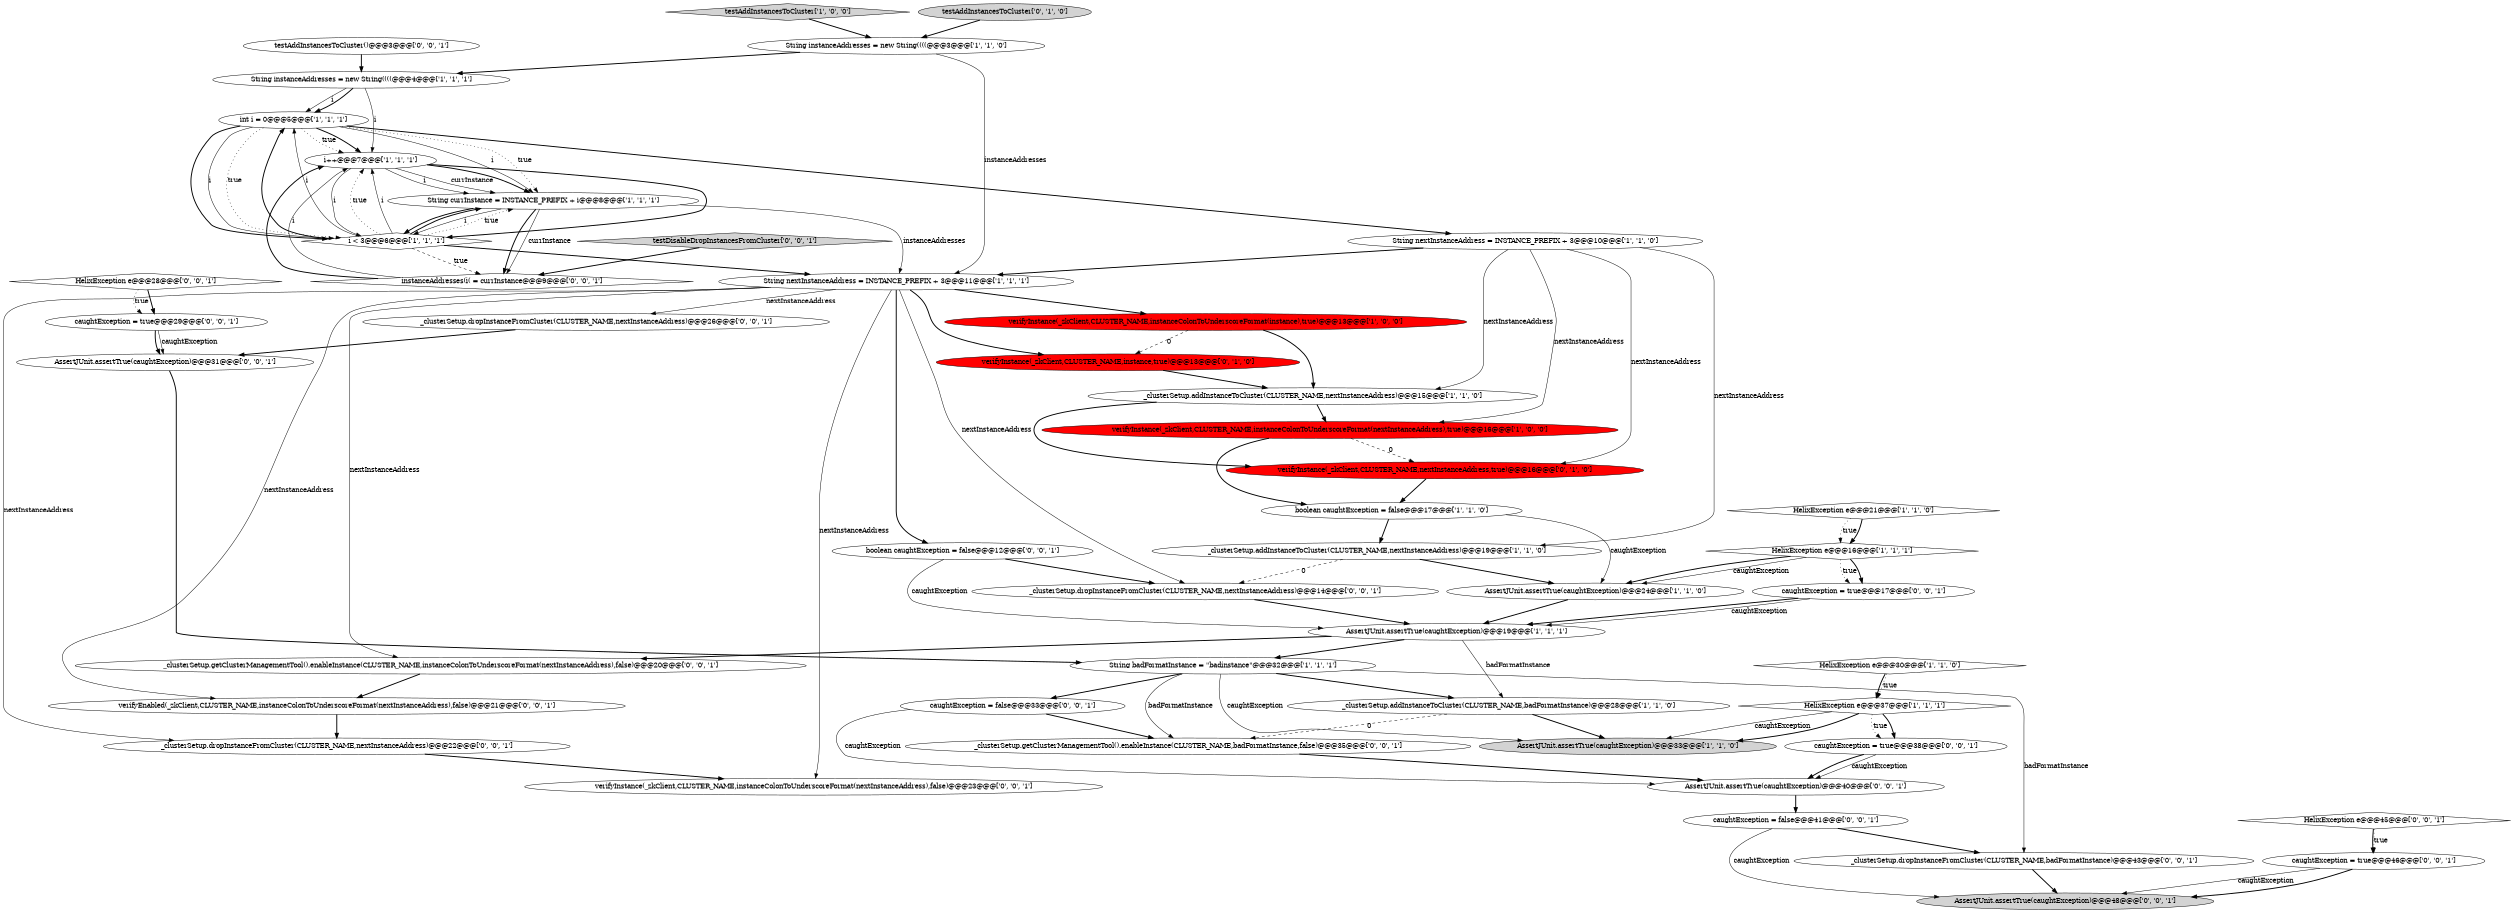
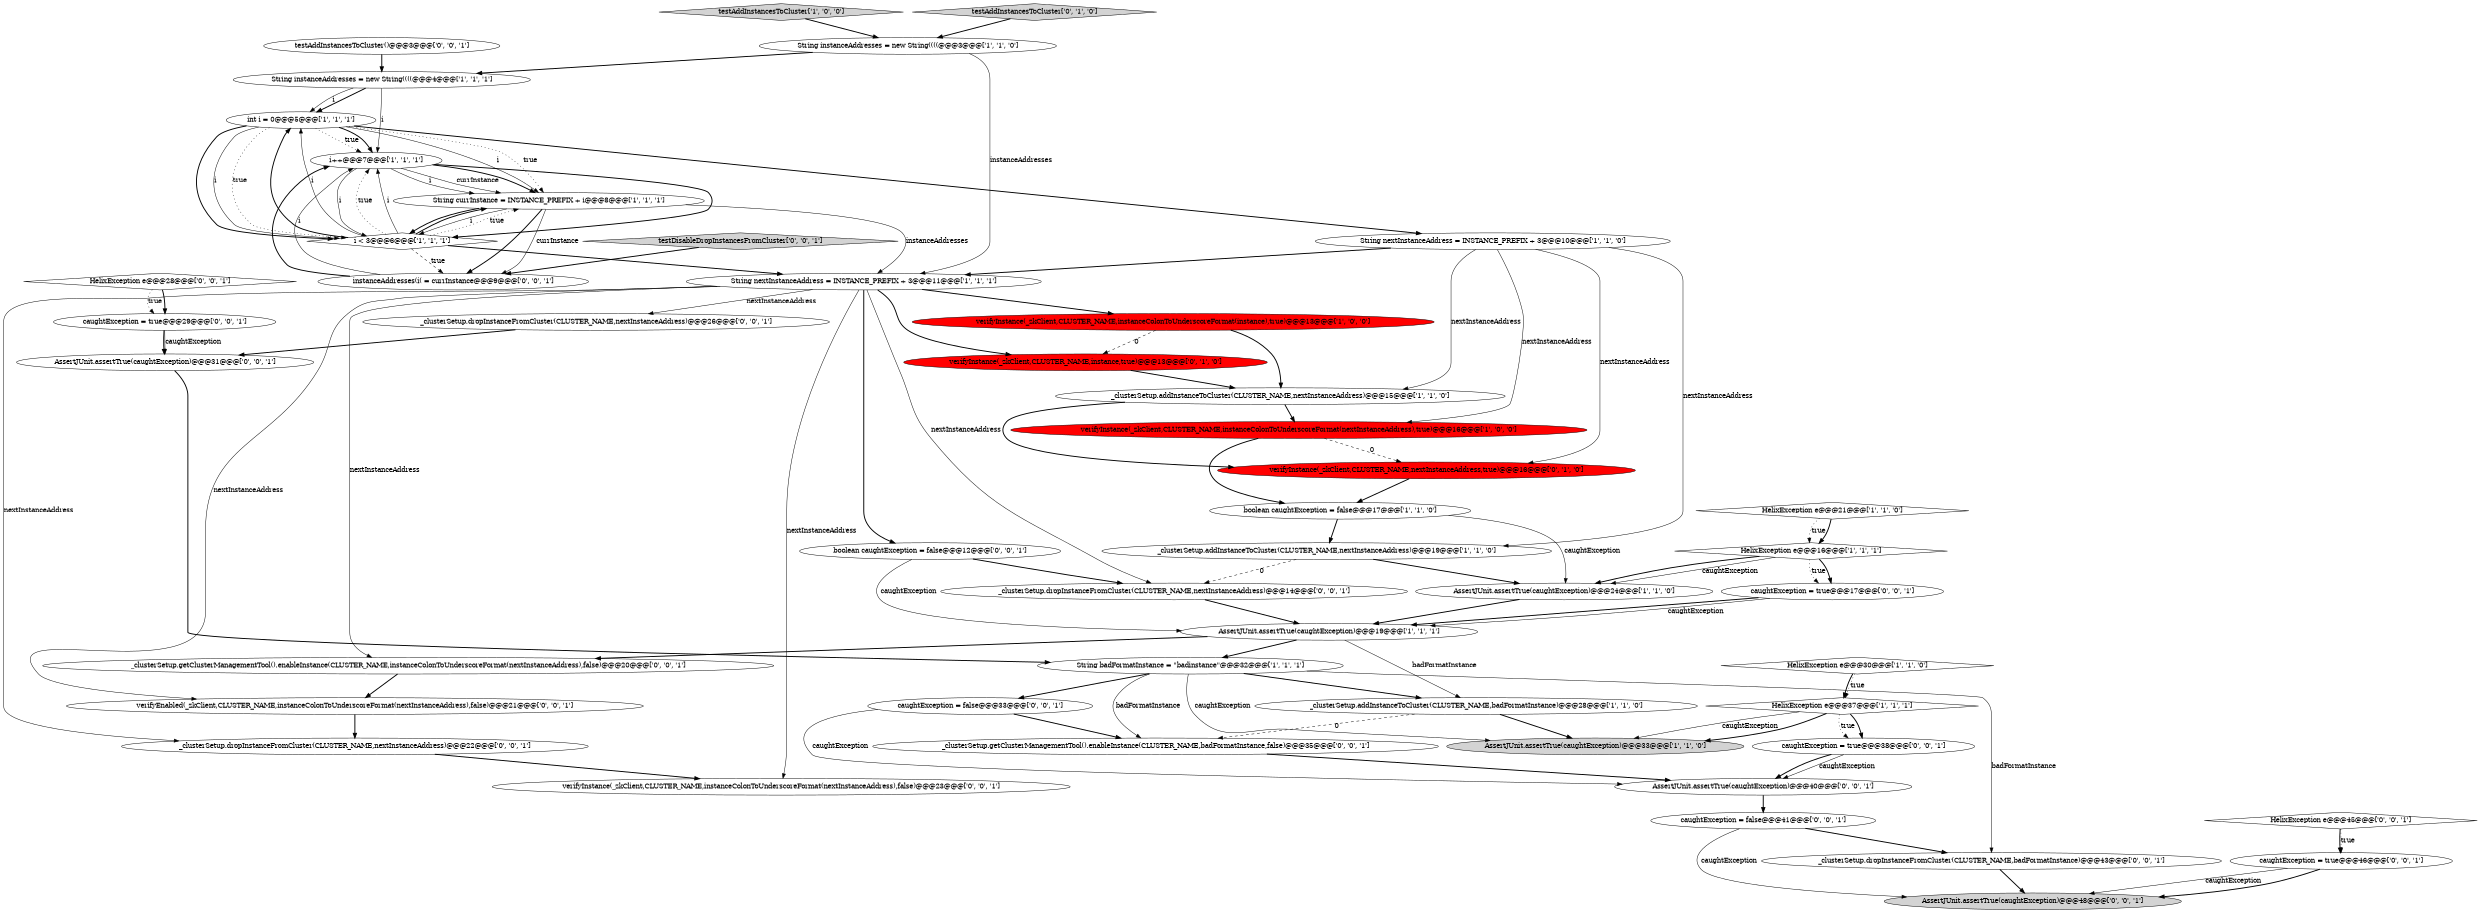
node "testAddInstancesToCluster['0', '1', '0']": shape ellipse -> diamond
node "instanceAddresses(i( = currInstance@@@9@@@['0', '0', '1']": shape diamond -> ellipse
